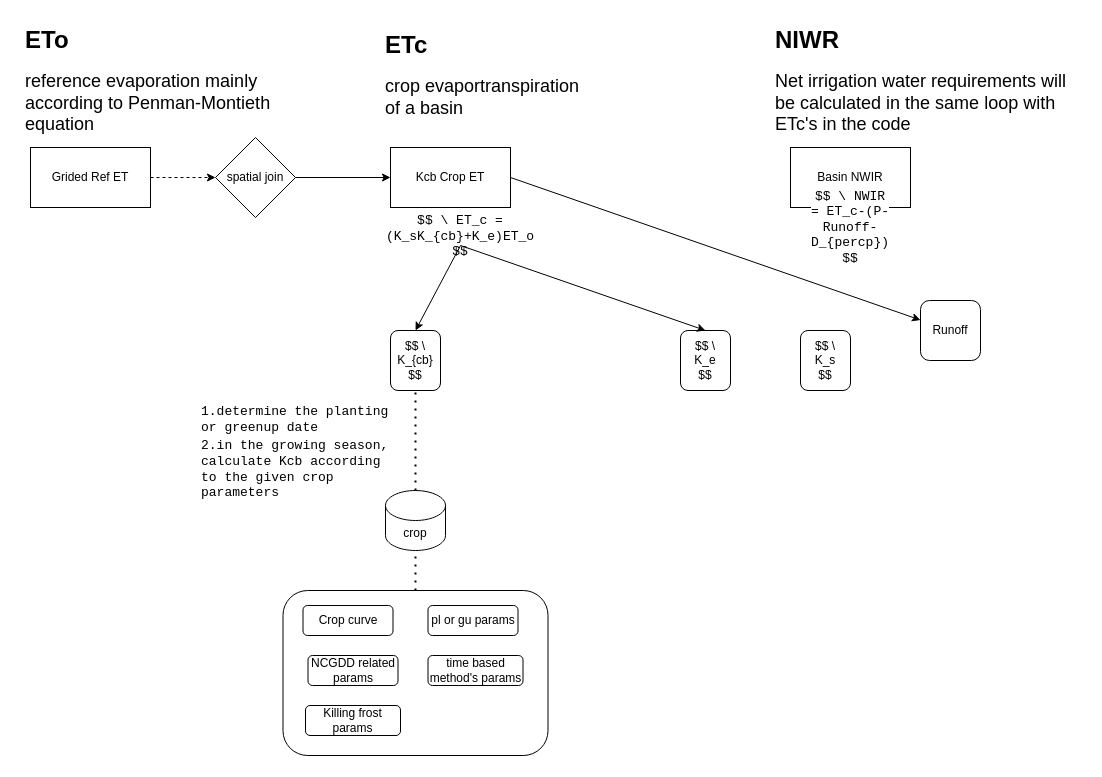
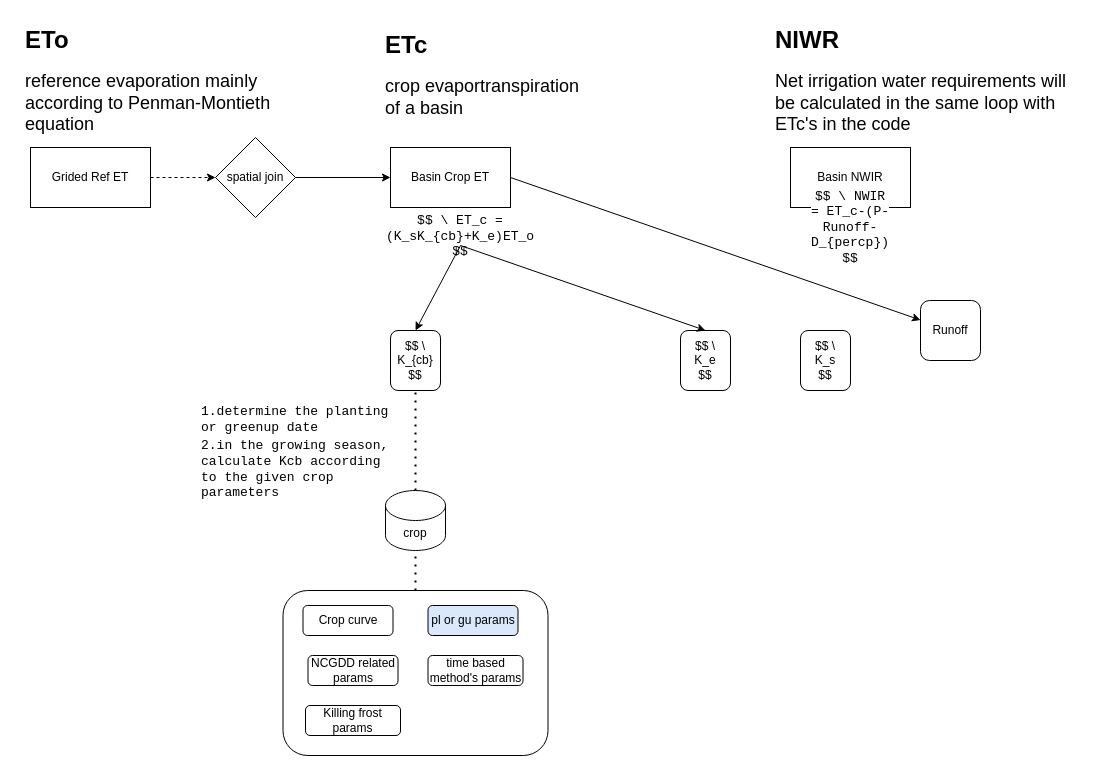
node "Kcb Crop ET": label "Kcb Crop ET" -> "Basin Crop ET"
node "pl or gu params": fillcolor #ffffff -> #dae8fc
